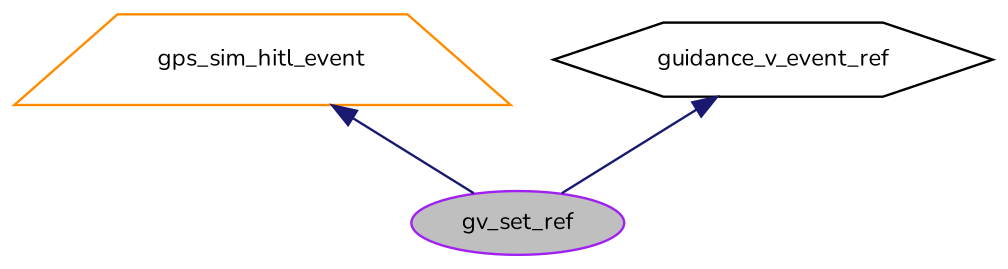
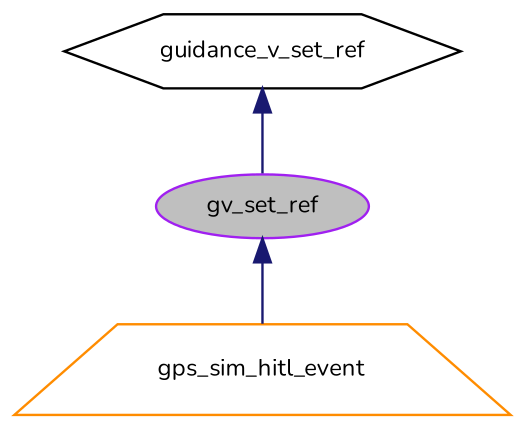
node "guidance_v_event_ref": label "guidance_v_event_ref" -> "guidance_v_set_ref"
edge "gv_set_ref" -> "gps_sim_hitl_event": reversed
